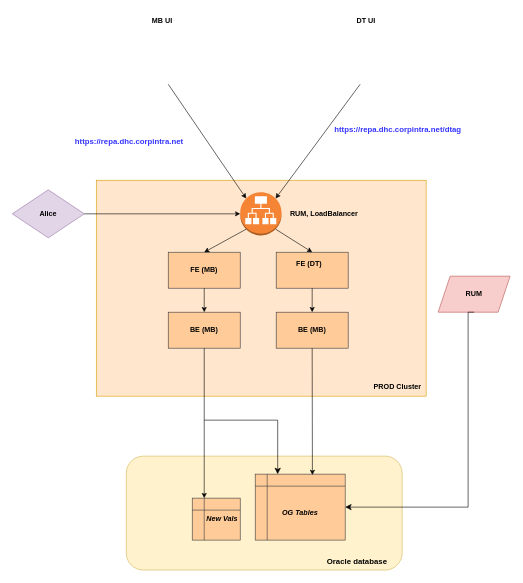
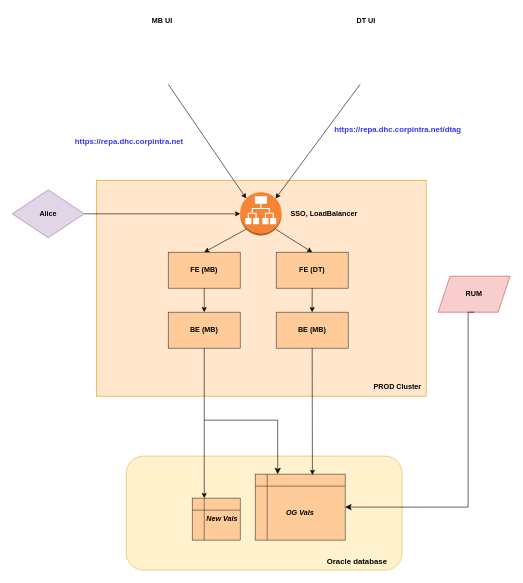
node "RUM, LoadBalancer": label "RUM, LoadBalancer" -> "SSO, LoadBalancer"
node "FE (DT)": moved (309, 264) -> (312, 270)
node "OG Tables": label "OG Tables" -> "OG Vals"
